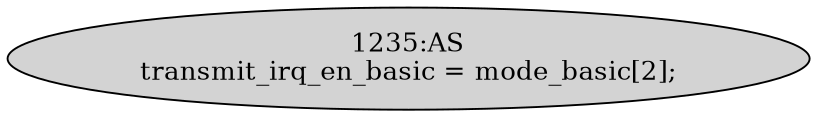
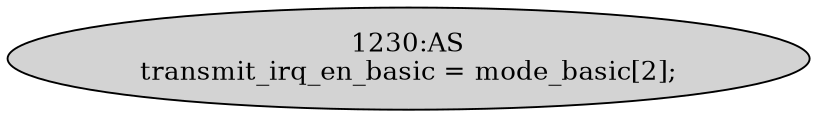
node "1235:AS transmit_irq_en_basic = mode_basic[2];": label "1235:AS transmit_irq_en_basic = mode_basic[2];" -> "1230:AS transmit_irq_en_basic = mode_basic[2];"
